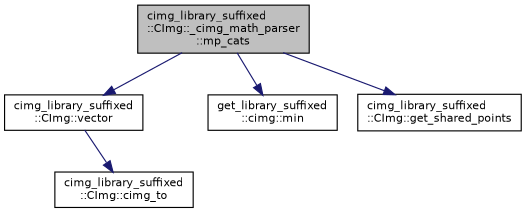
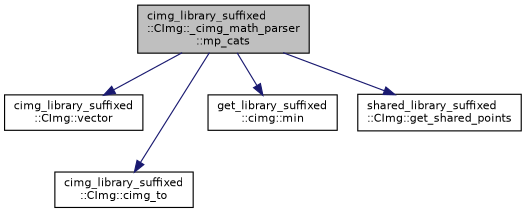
node "cimg_library_suffixed ::CImg::get_shared_points": label "cimg_library_suffixed ::CImg::get_shared_points" -> "shared_library_suffixed ::CImg::get_shared_points"
edge "cimg_library_suffixed ::CImg::vector" -> "cimg_library_suffixed ::CImg::cimg_to": now "cimg_library_suffixed ::CImg::_cimg_math_parser ::mp_cats" -> "cimg_library_suffixed ::CImg::cimg_to"
